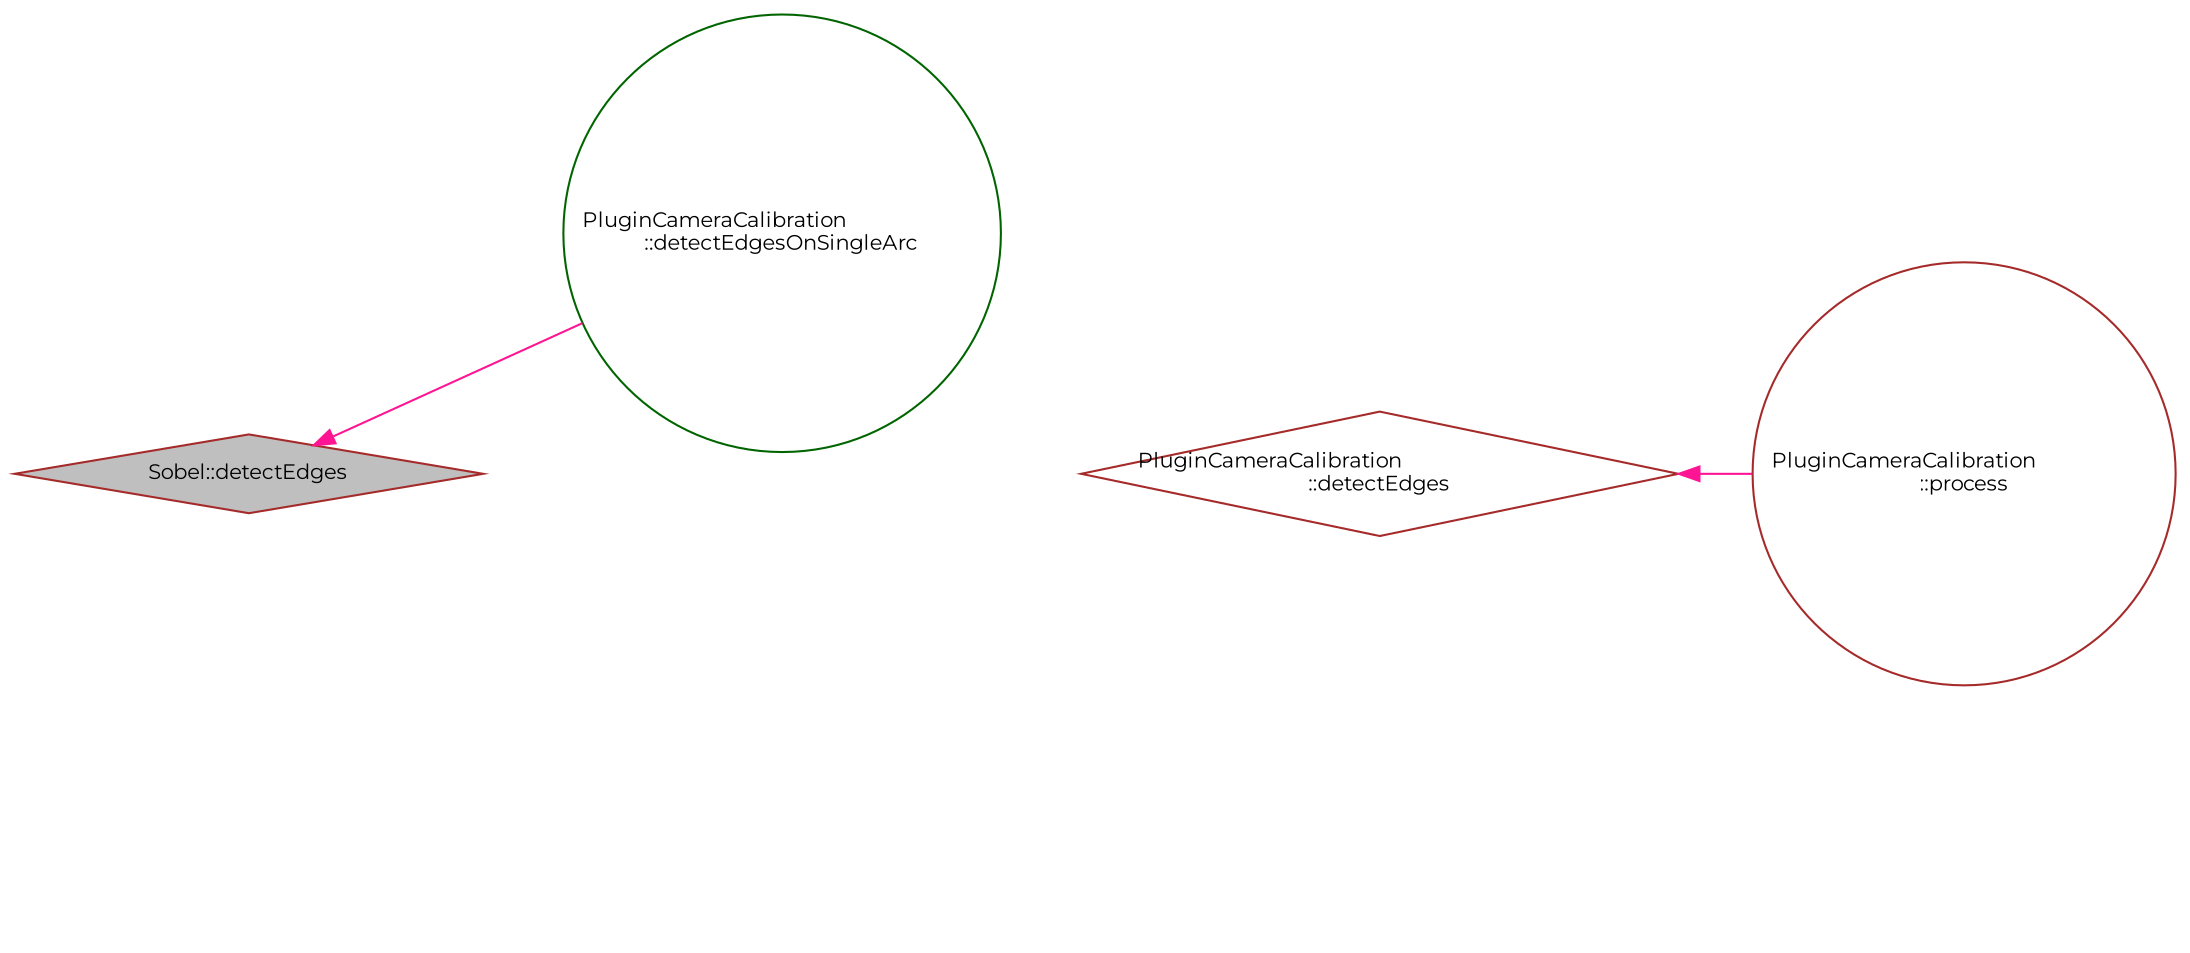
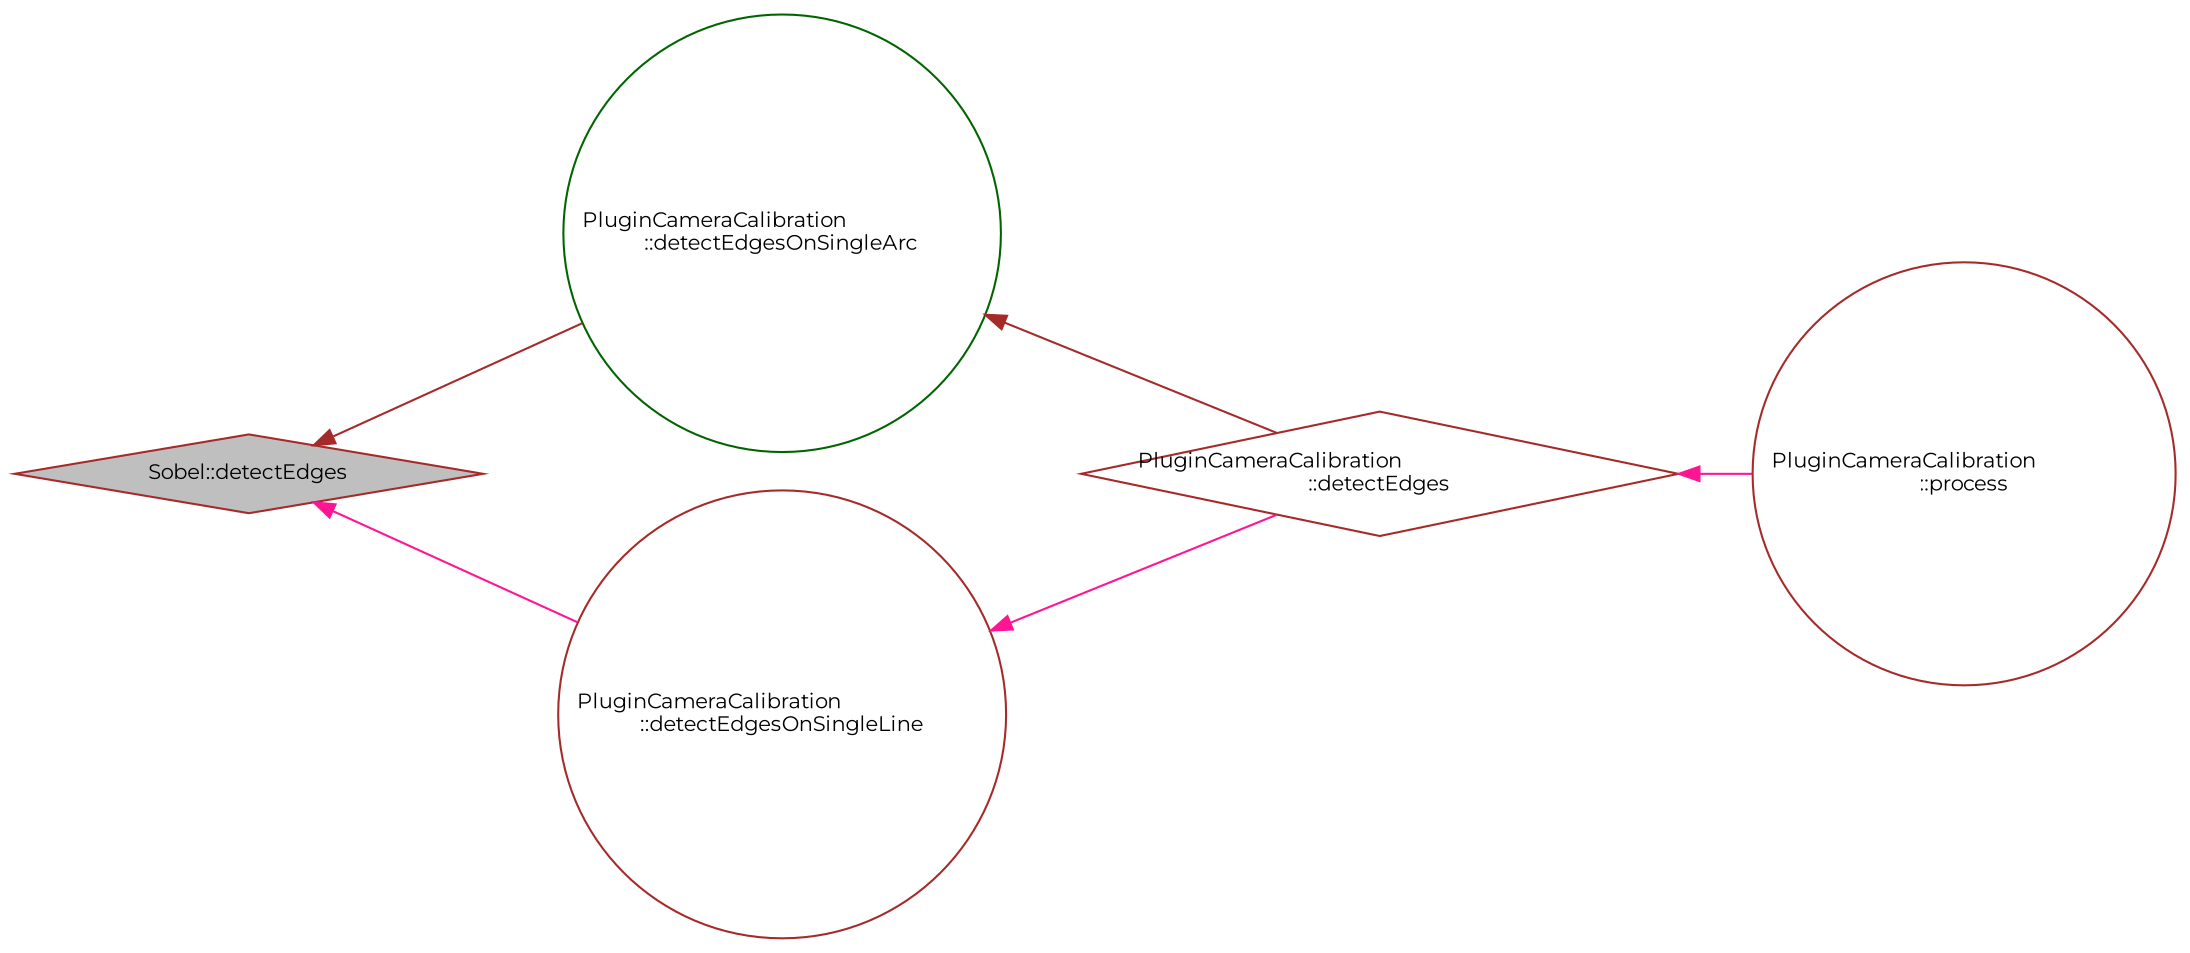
edge "PluginCameraCalibration ::detectEdges" -> "PluginCameraCalibration ::detectEdgesOnSingleArc": added
edge "PluginCameraCalibration ::detectEdgesOnSingleArc" -> "Sobel::detectEdges": color deeppink -> brown
node "PluginCameraCalibration ::detectEdgesOnSingleLine": added
